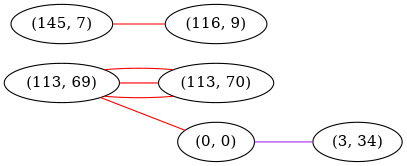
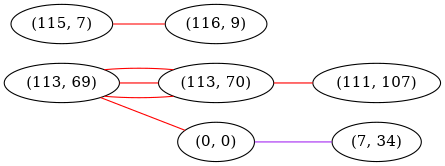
node "(145, 7)": label "(145, 7)" -> "(115, 7)"
node "(111, 107)": added
node "(3, 34)": label "(3, 34)" -> "(7, 34)"
